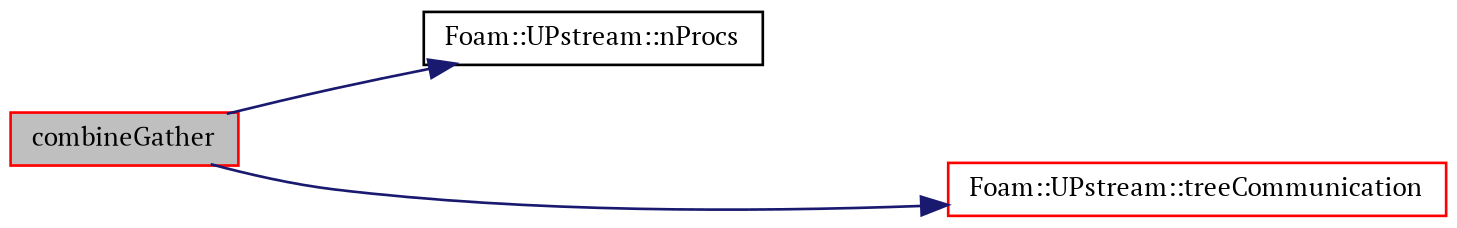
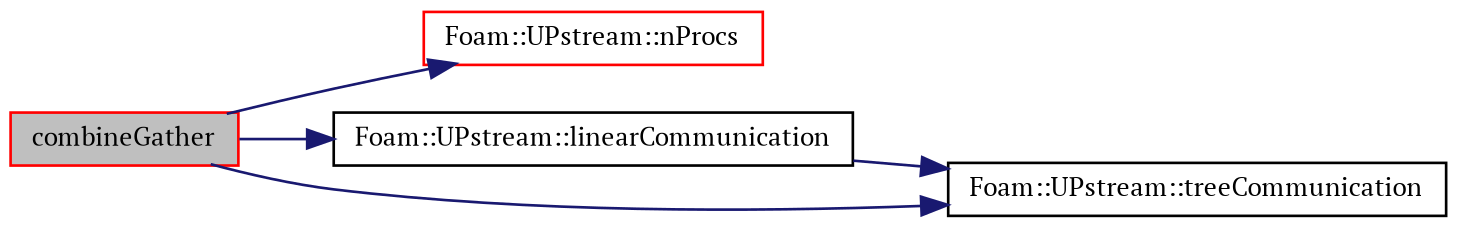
node "Foam::UPstream::nProcs": color black -> red
node "Foam::UPstream::linearCommunication": added
node "Foam::UPstream::treeCommunication": color red -> black
